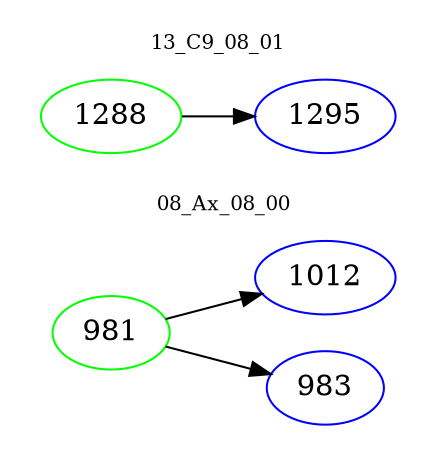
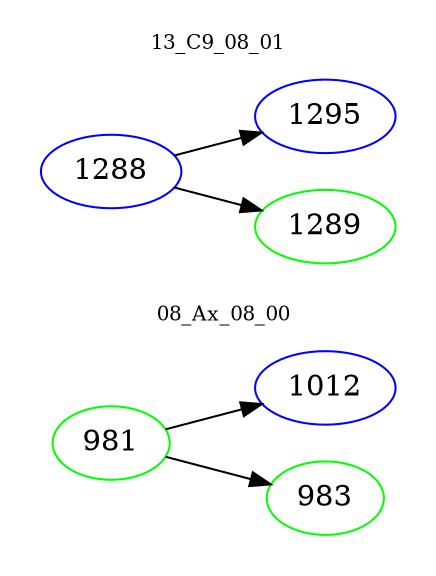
node "1288": color green -> blue
node "1289": added
node "983": color blue -> green
